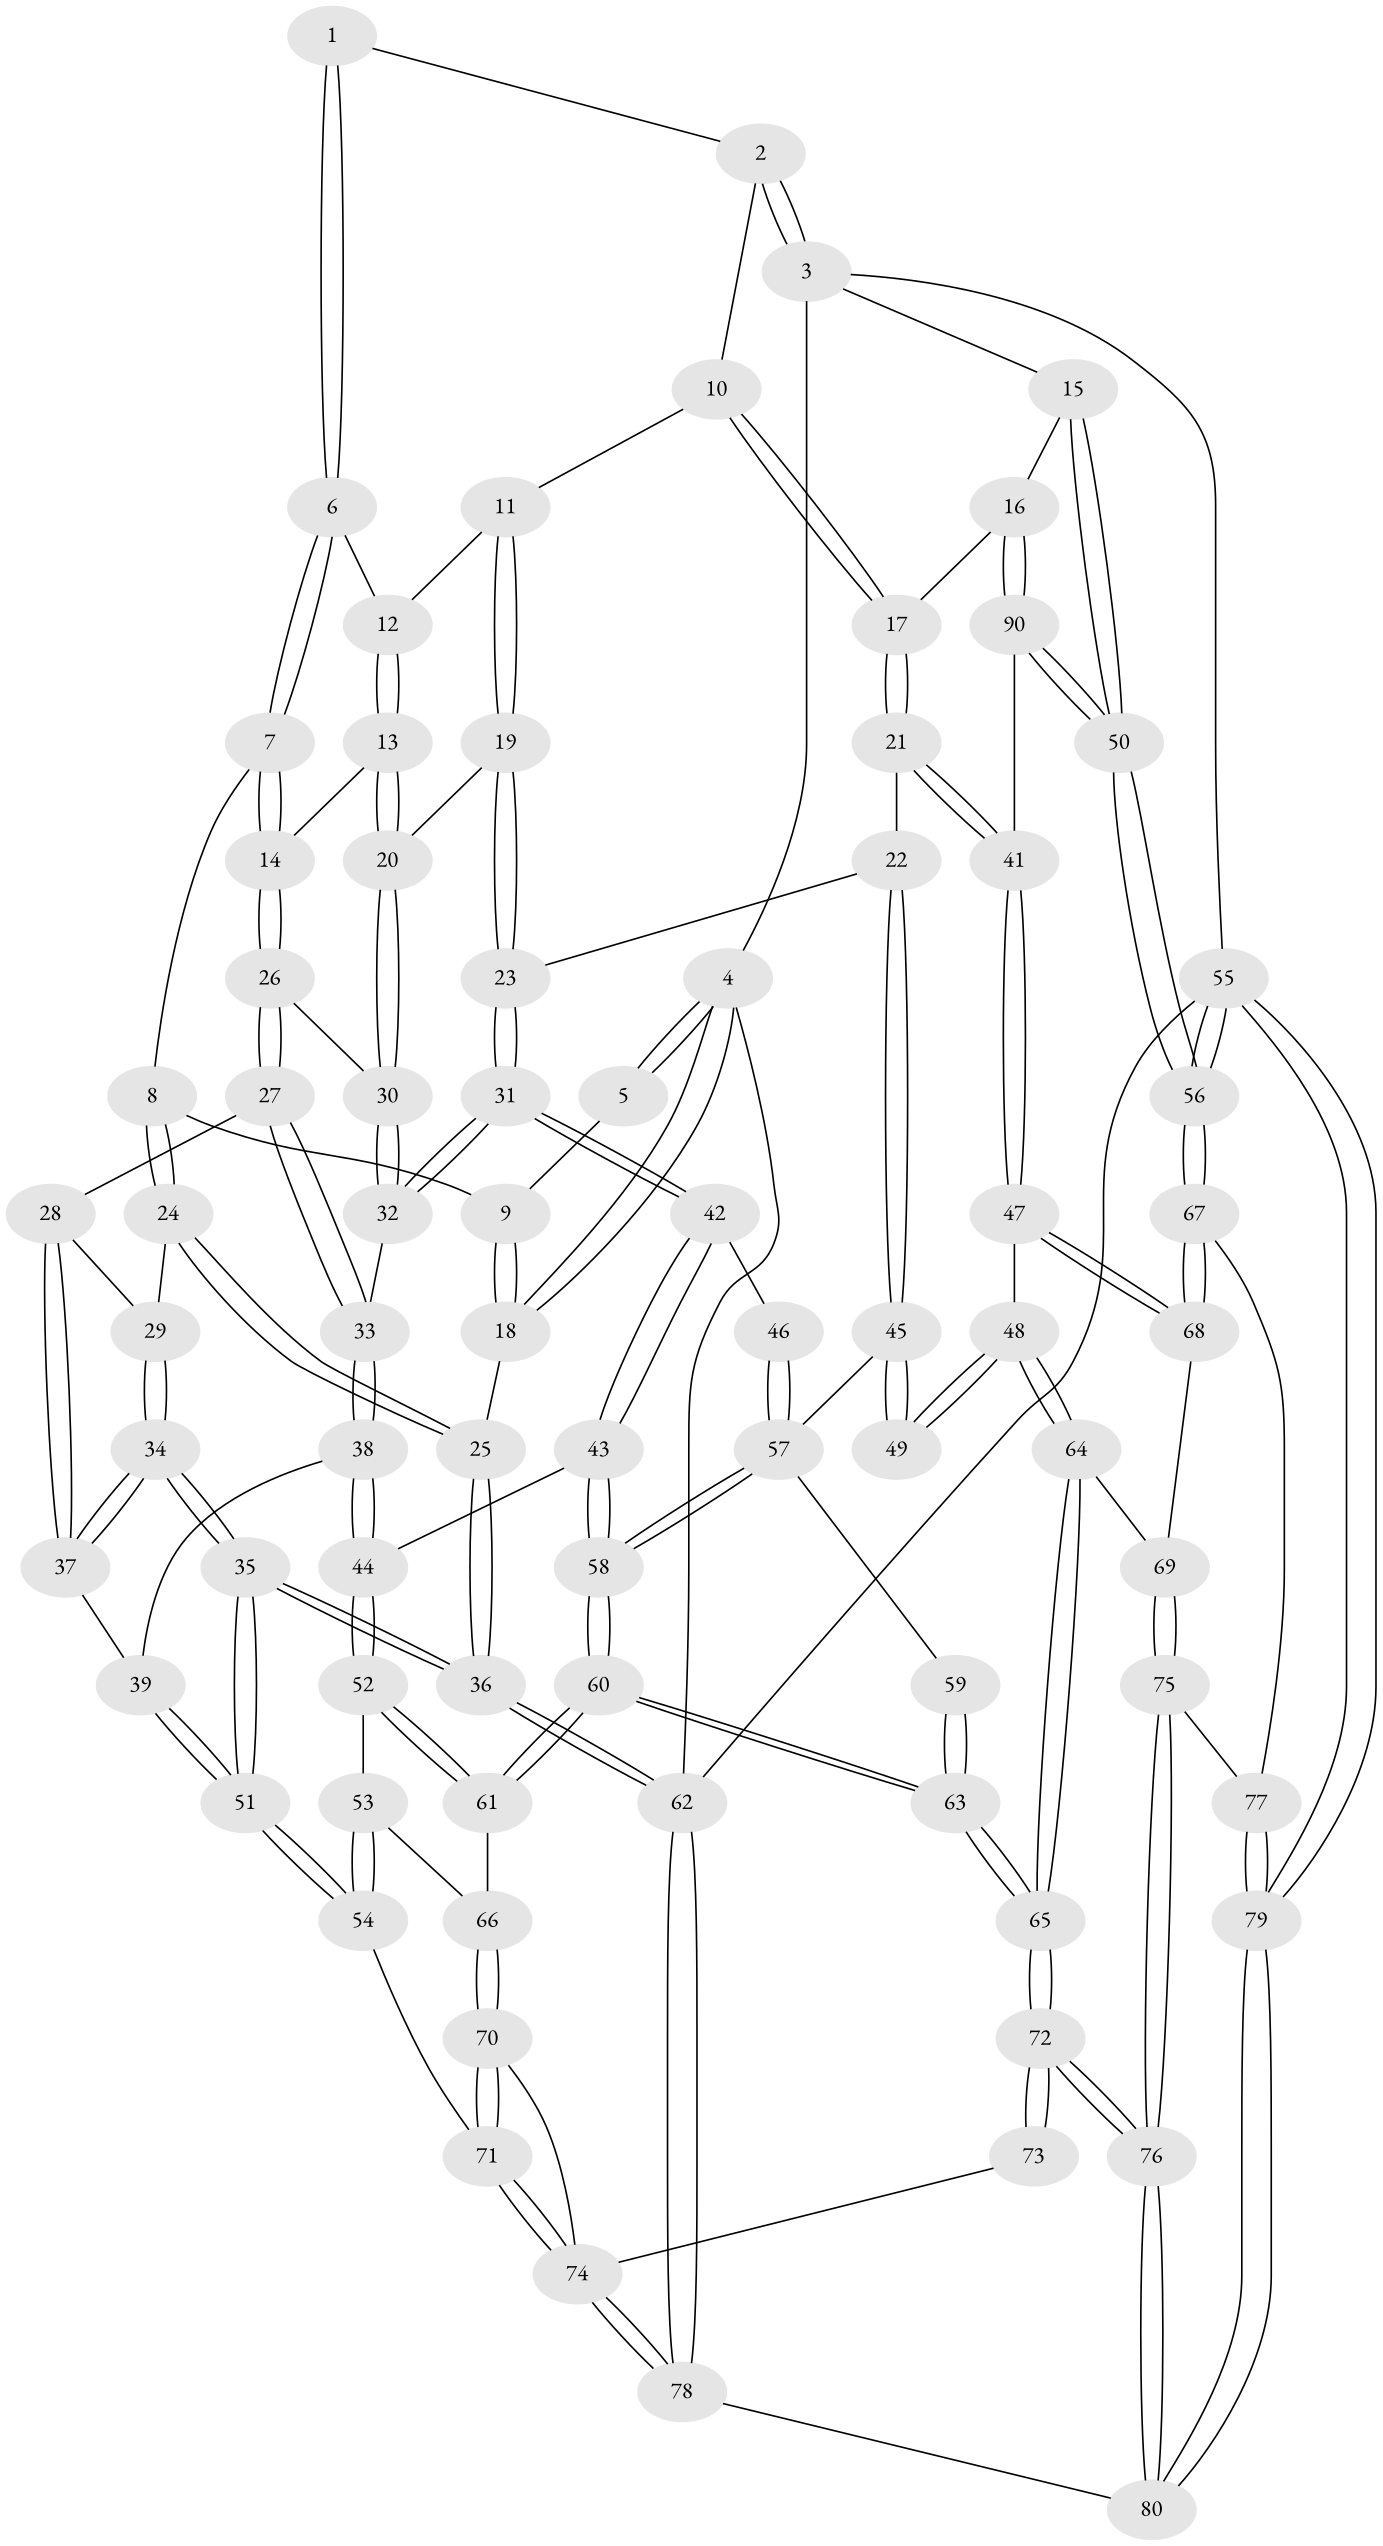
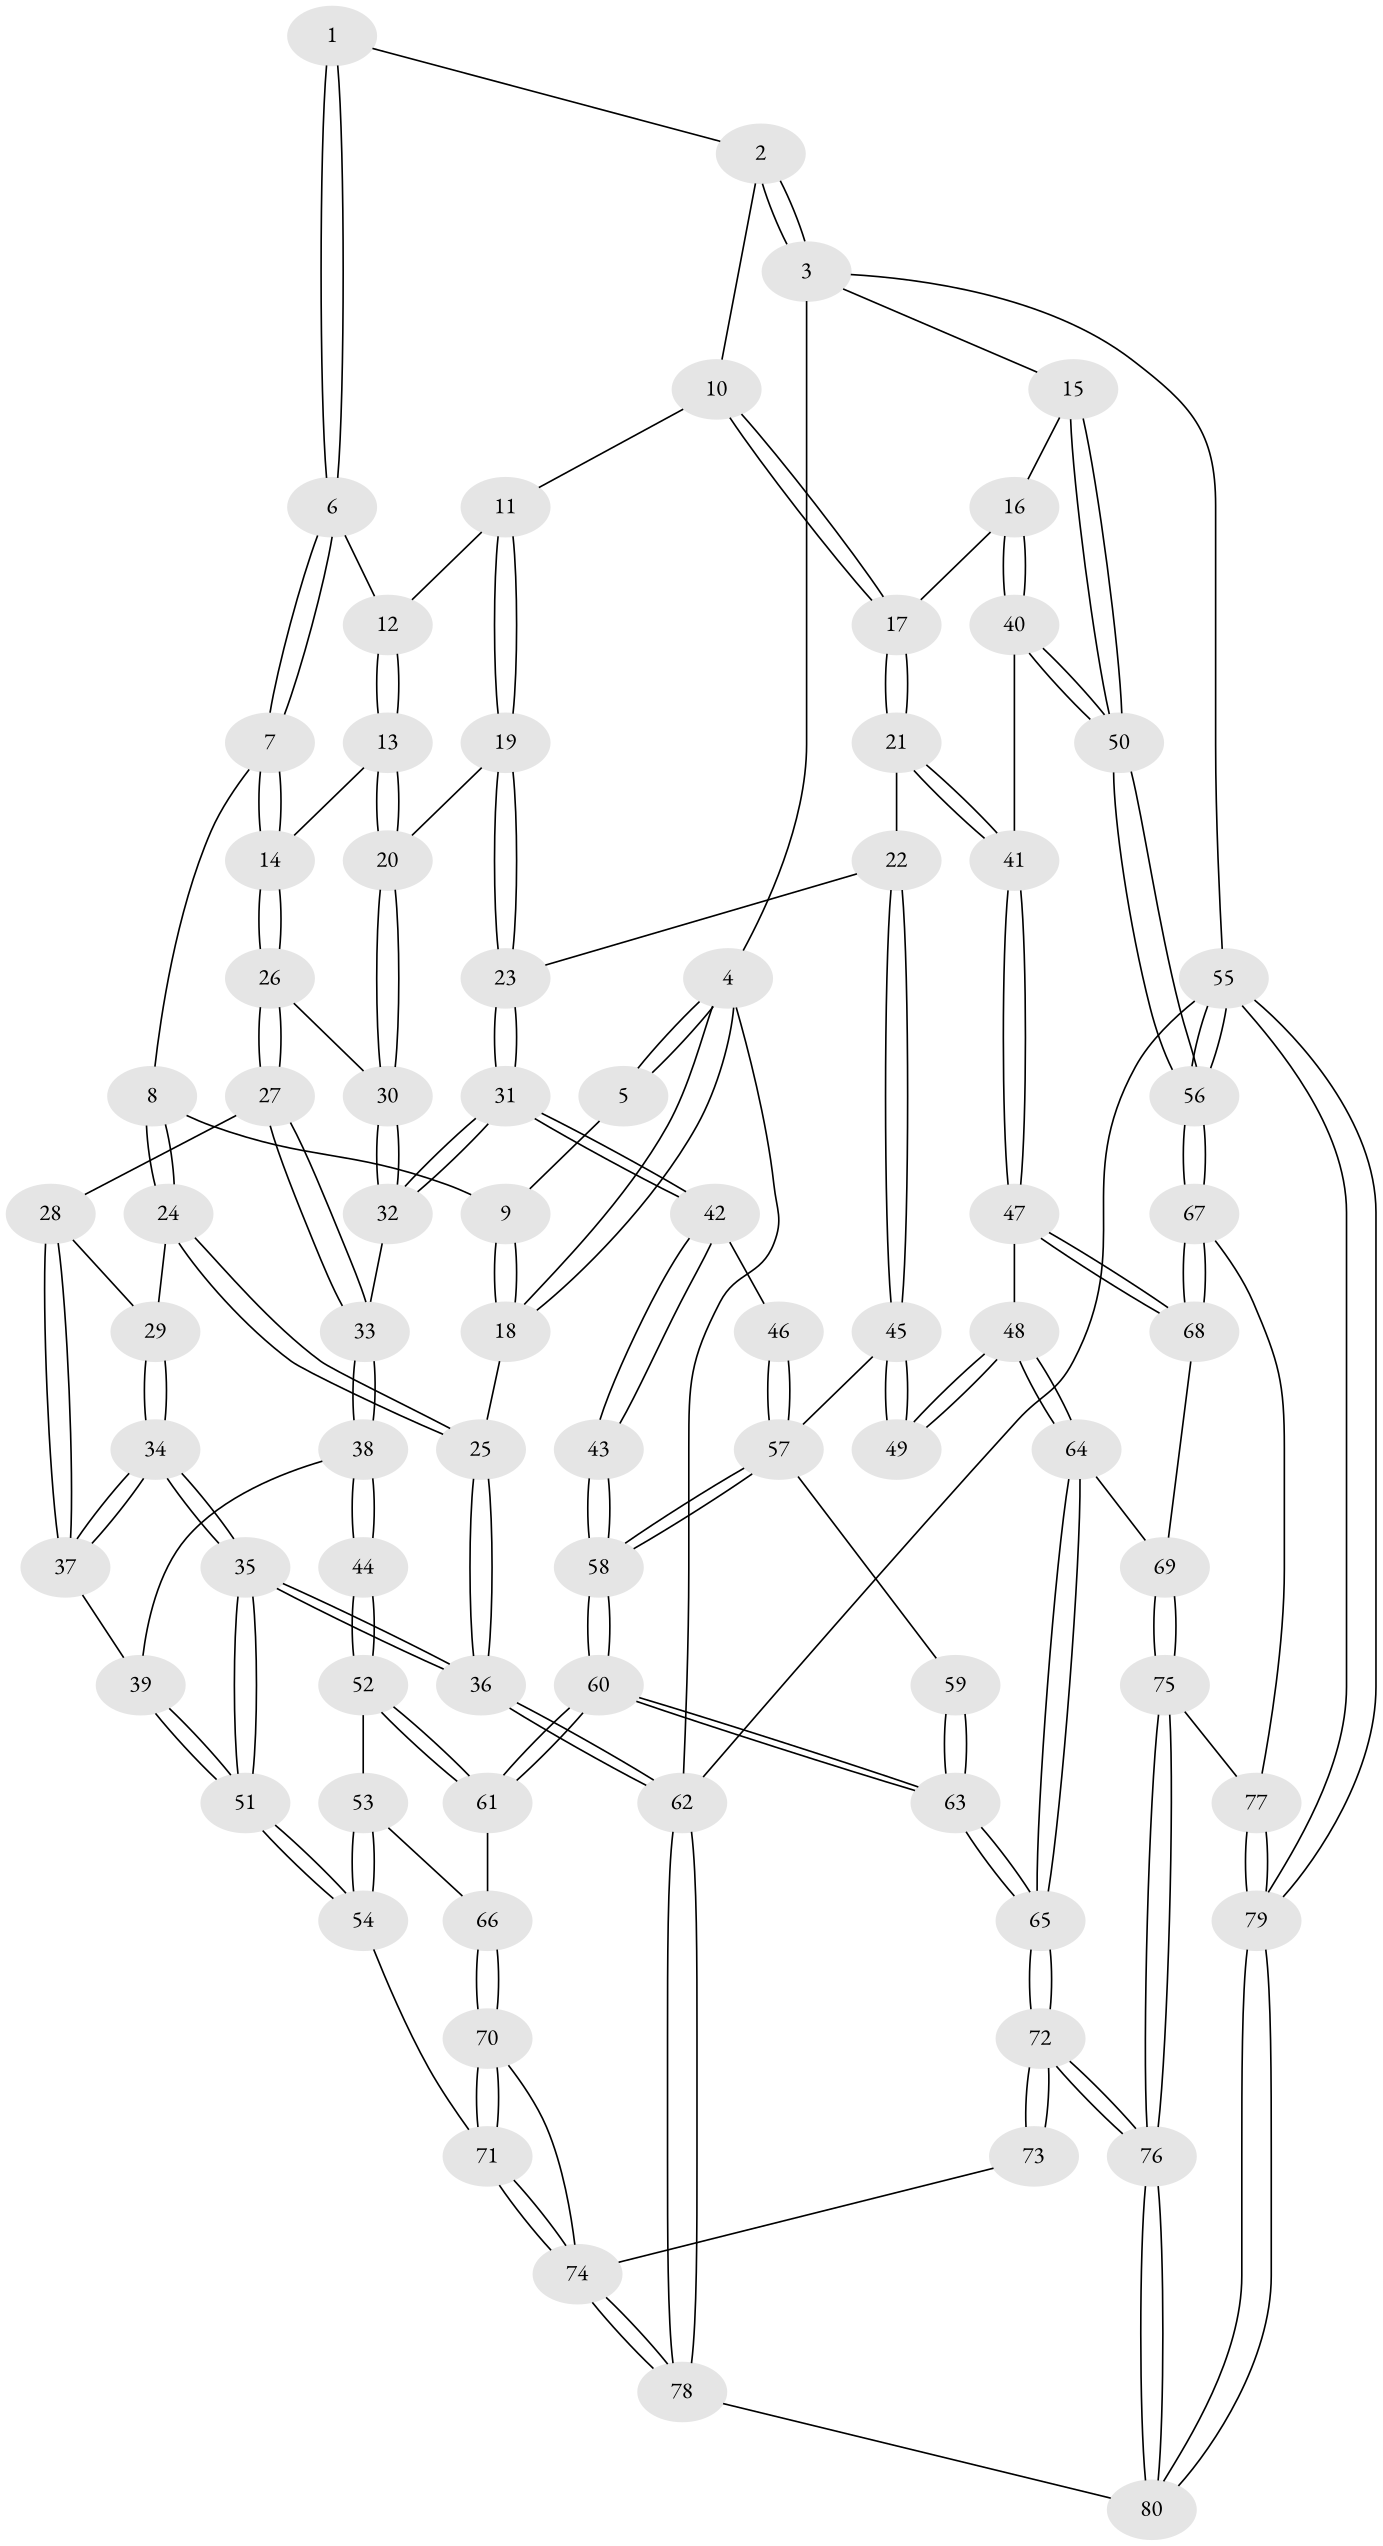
node "90": label "90" -> "40"
edge "43" -- "44": removed
